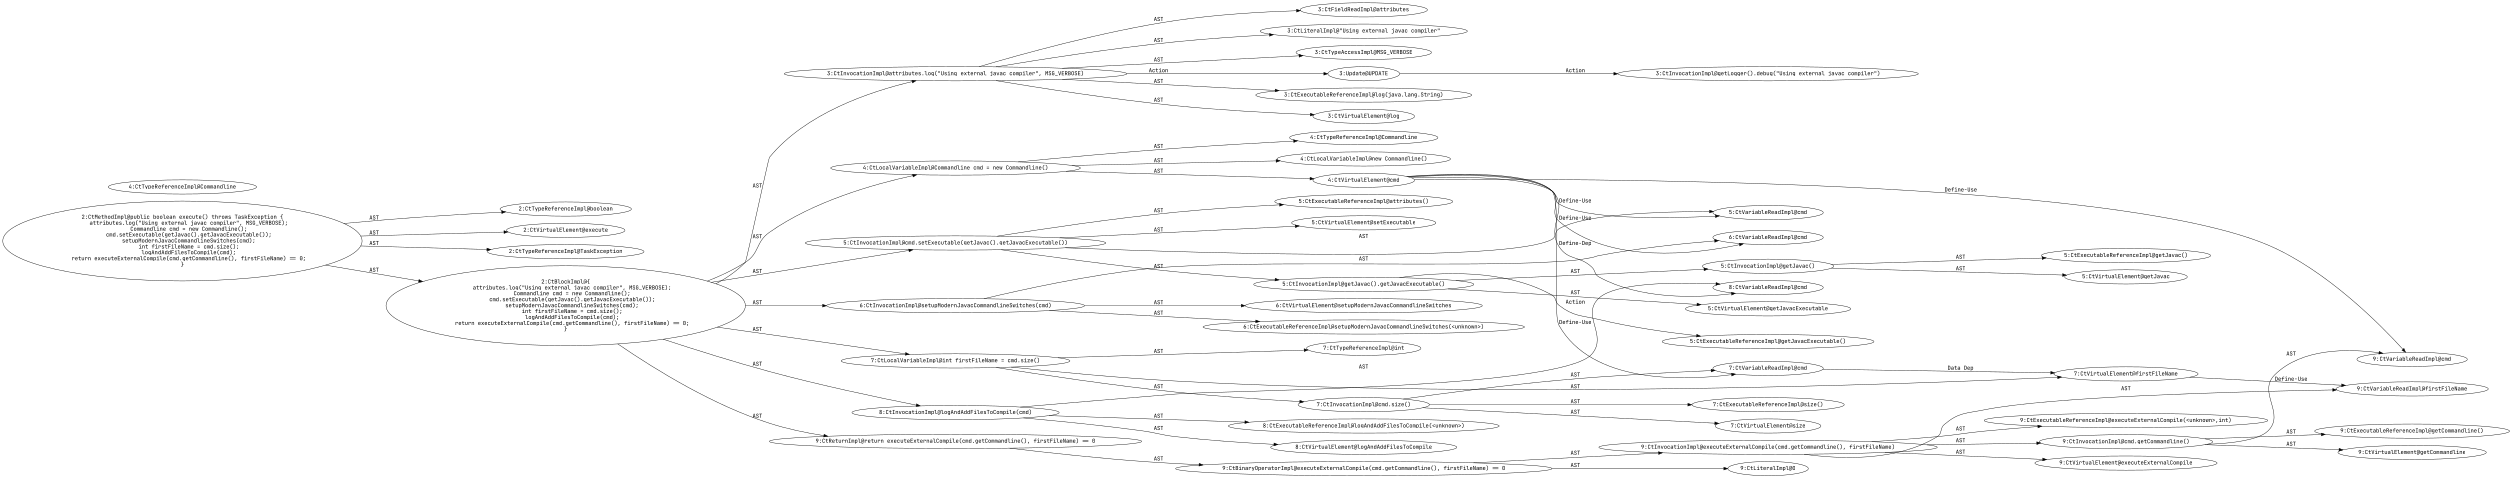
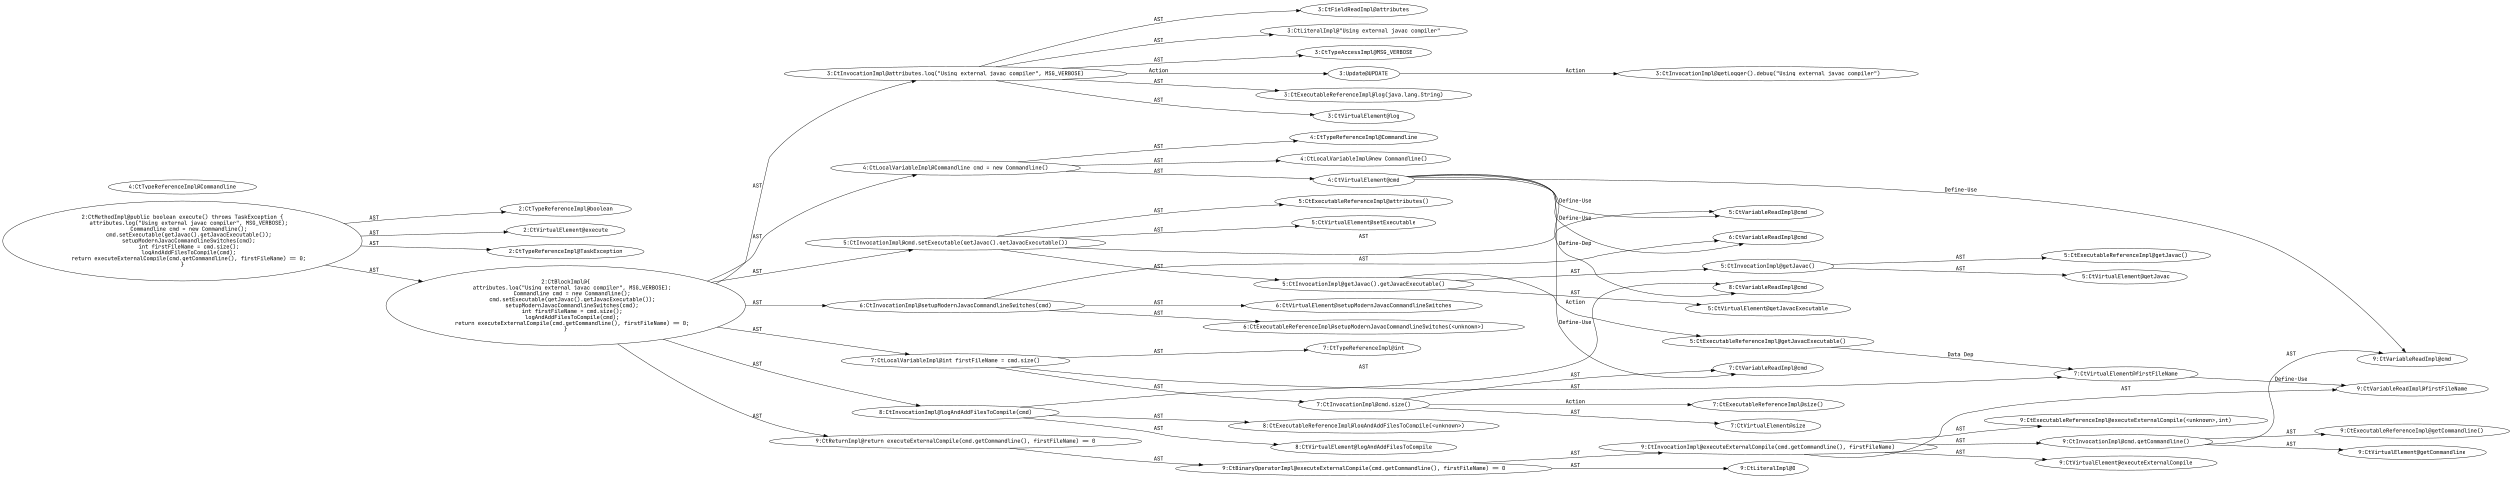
edge "7:CtVariableReadImpl@cmd" -> "7:CtVirtualElement@firstFileName": now "5:CtExecutableReferenceImpl@getJavacExecutable()" -> "7:CtVirtualElement@firstFileName"
edge "7:CtInvocationImpl@cmd.size()" -> "7:CtExecutableReferenceImpl@size()": label "AST" -> "Action"
